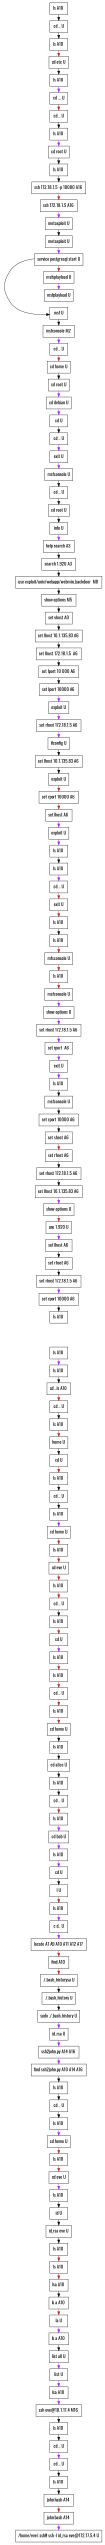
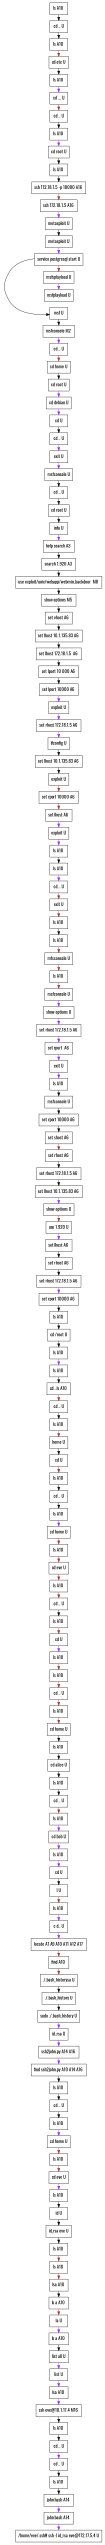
node "set vhost A0": label "set vhost A0" -> "set vhost A6"
node "cd /root U": added
edge "john hash A14" -> "john bash A14": color brown -> purple
